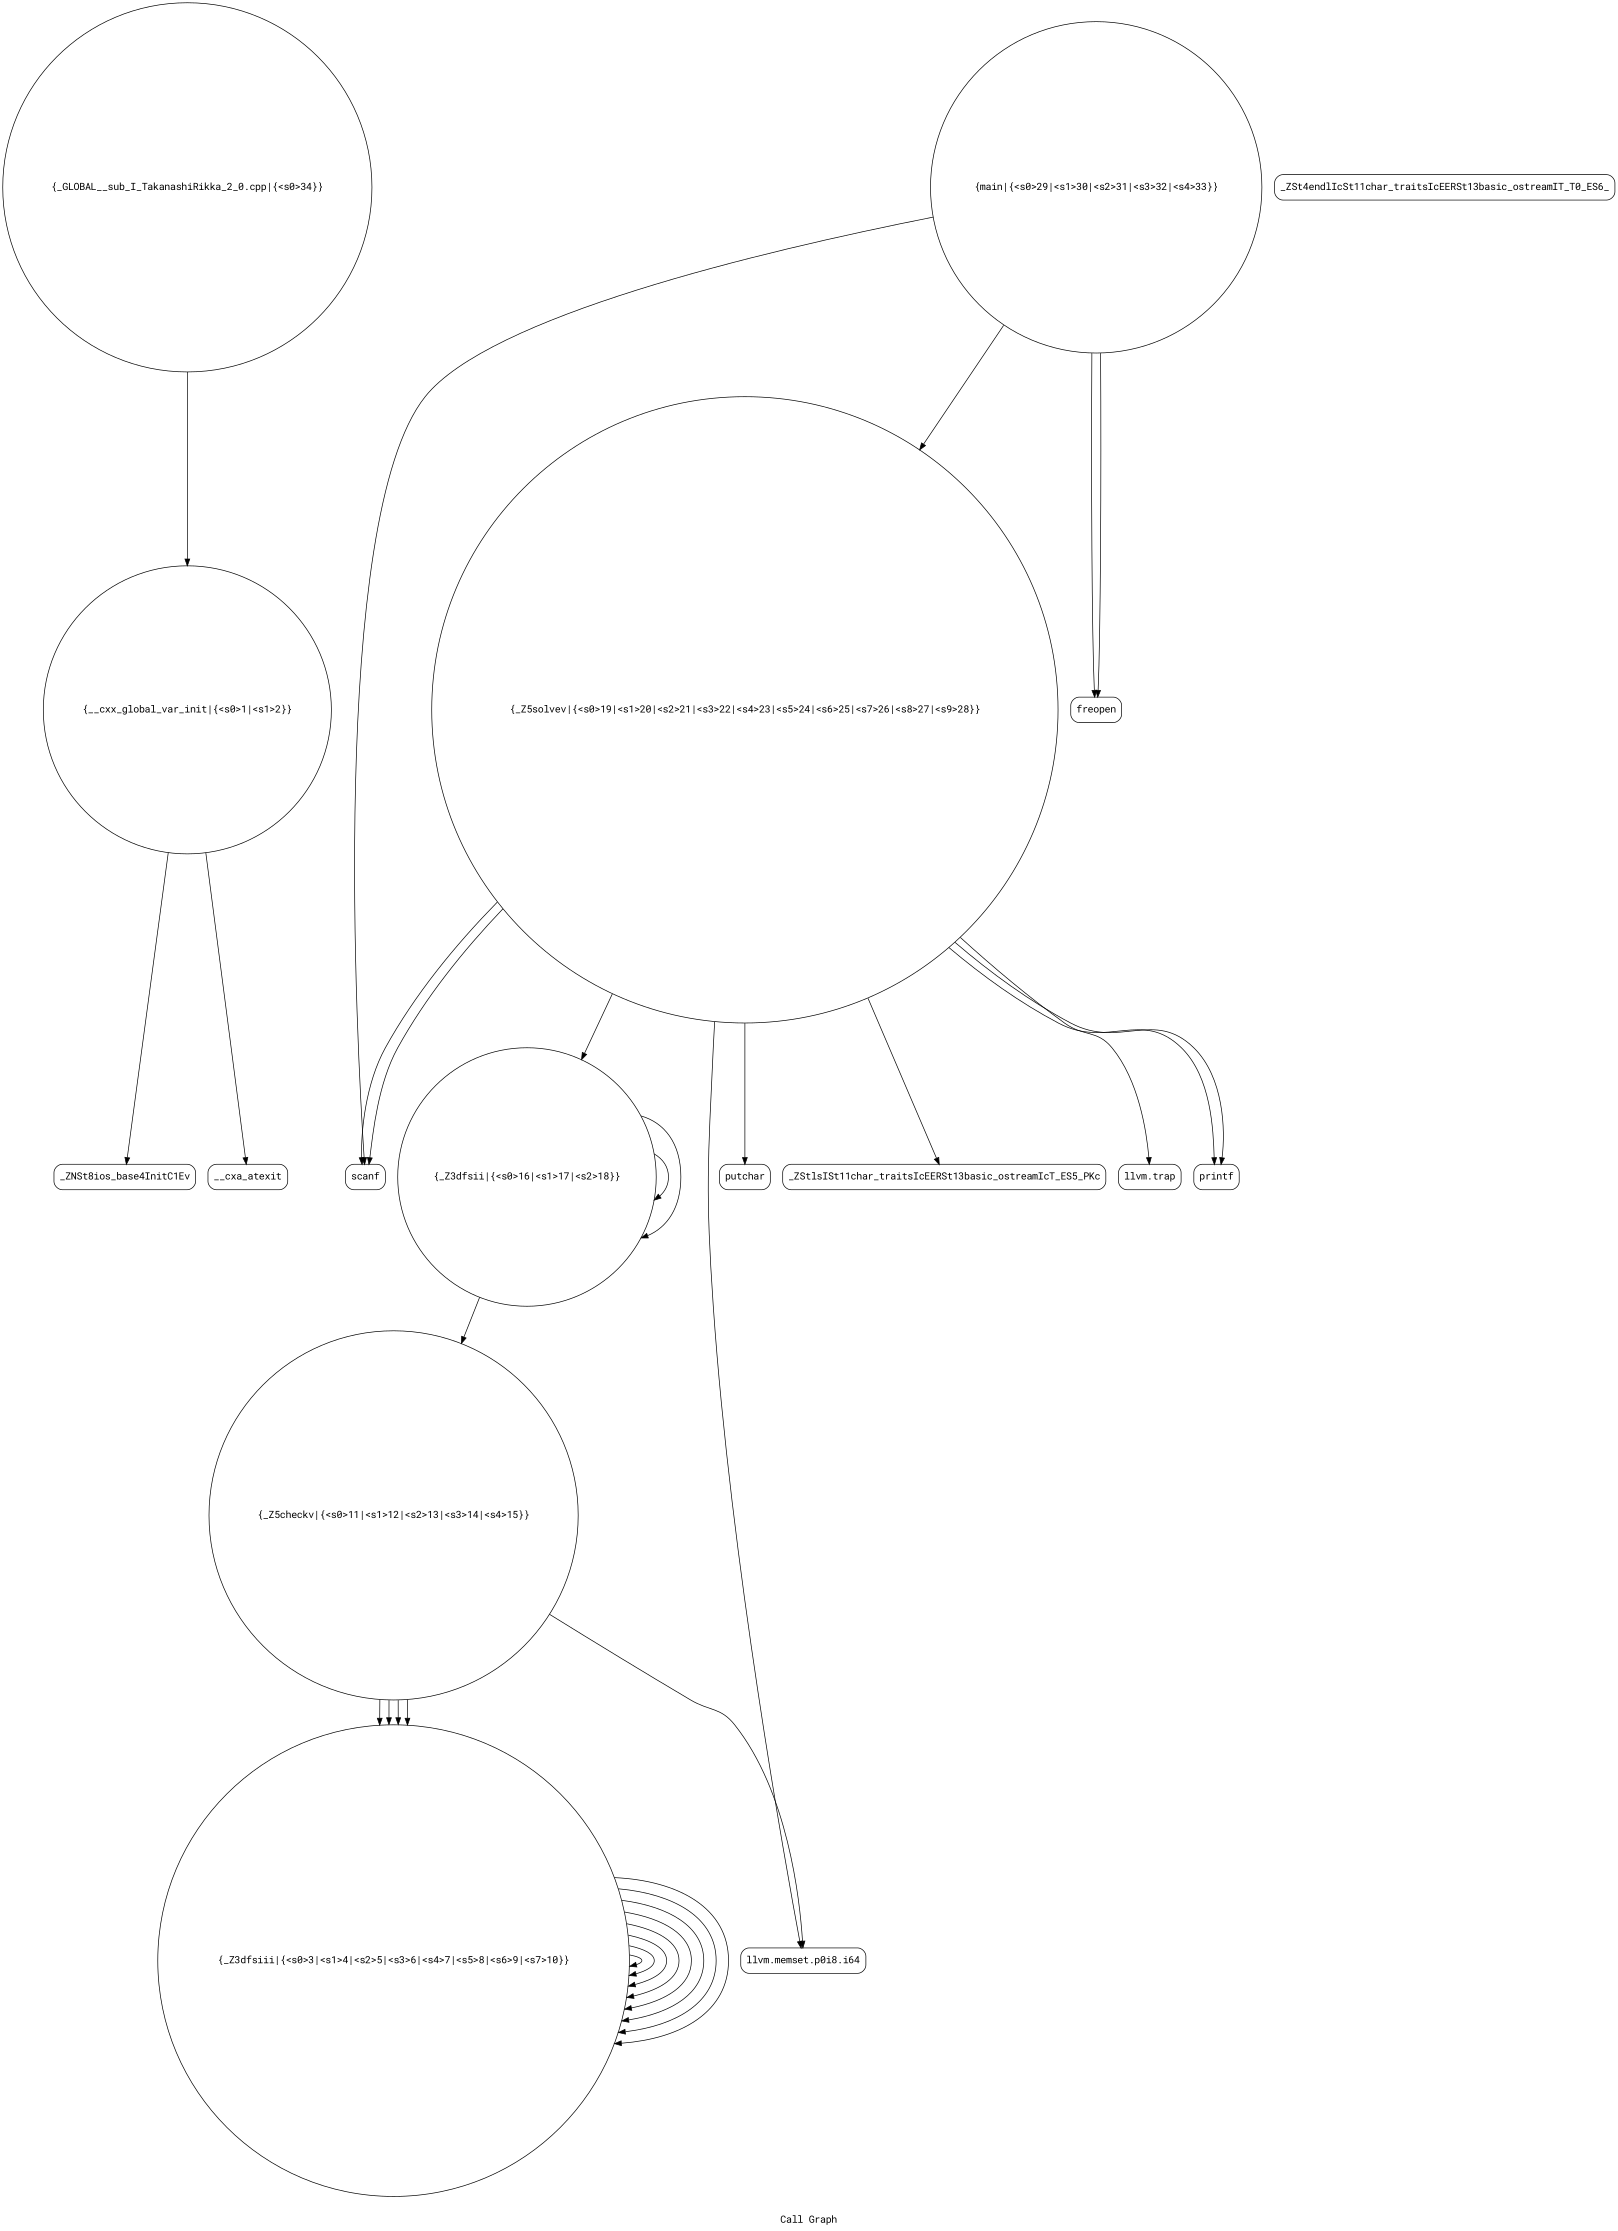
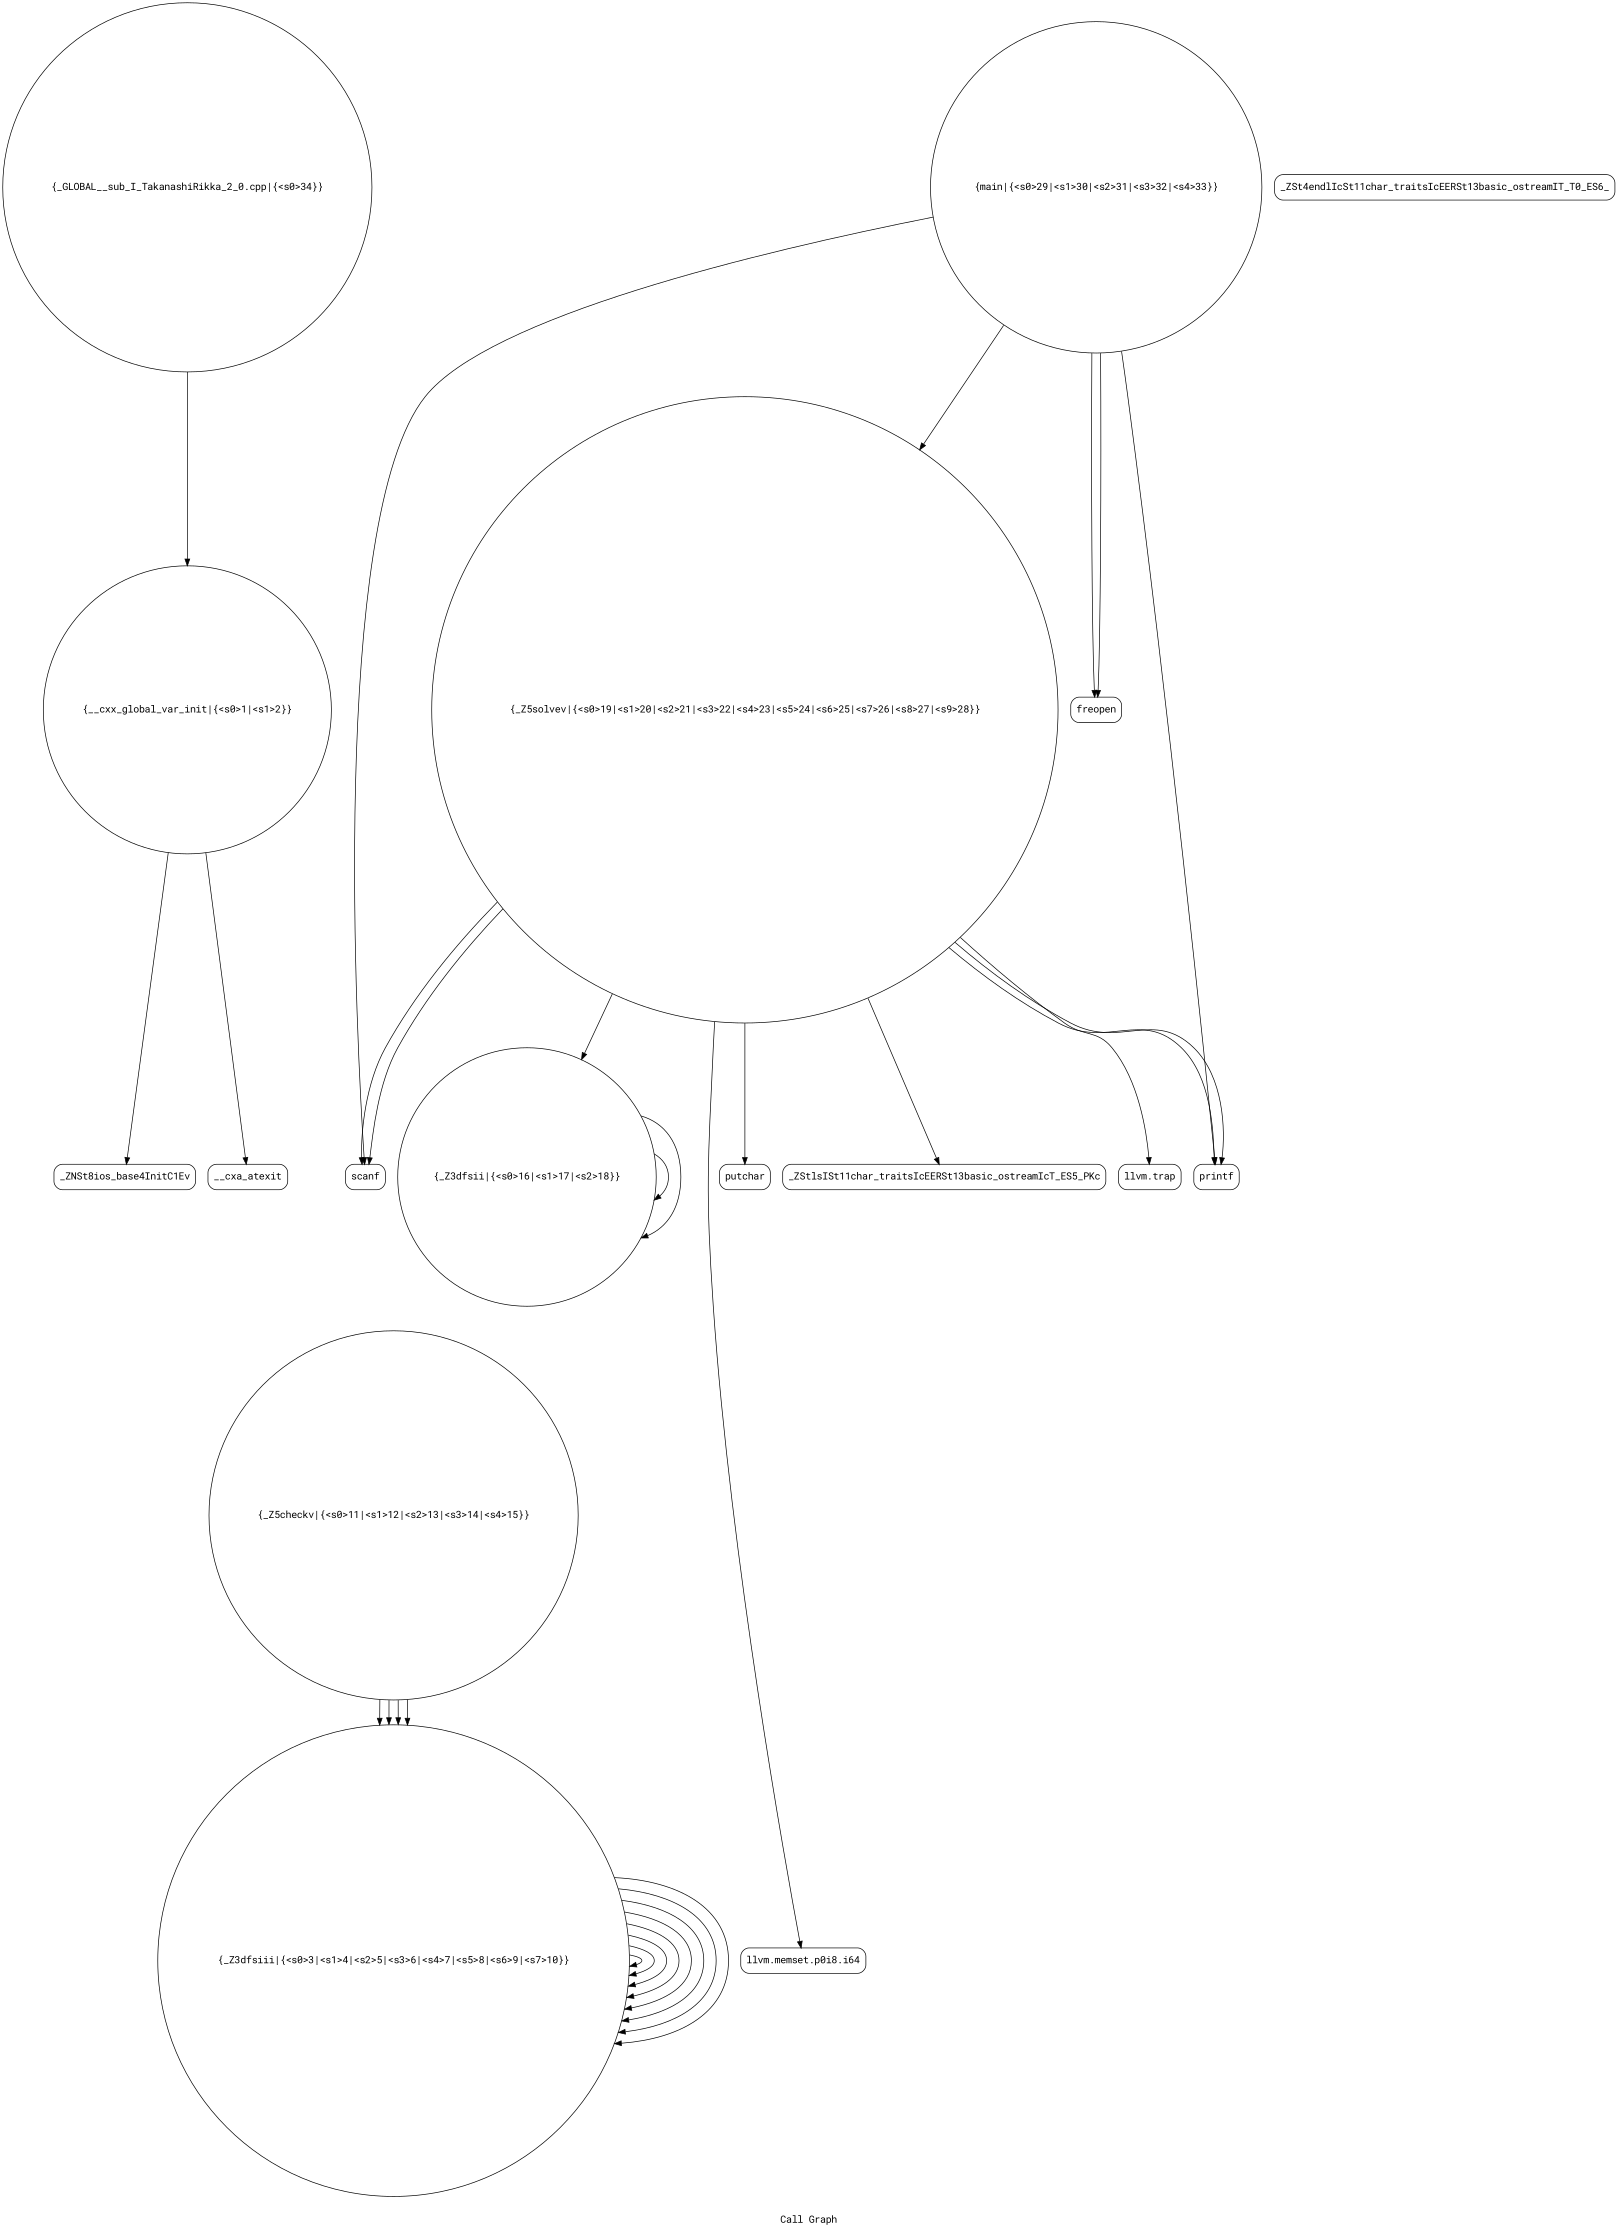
edge "{main|{<s0>29|<s1>30|<s2>31|<s3>32|<s4>33}}" -> "printf": added
edge "{_Z3dfsii|{<s0>16|<s1>17|<s2>18}}" -> "{_Z5checkv|{<s0>11|<s1>12|<s2>13|<s3>14|<s4>15}}": removed
edge "{_Z5checkv|{<s0>11|<s1>12|<s2>13|<s3>14|<s4>15}}" -> "llvm.memset.p0i8.i64": removed
